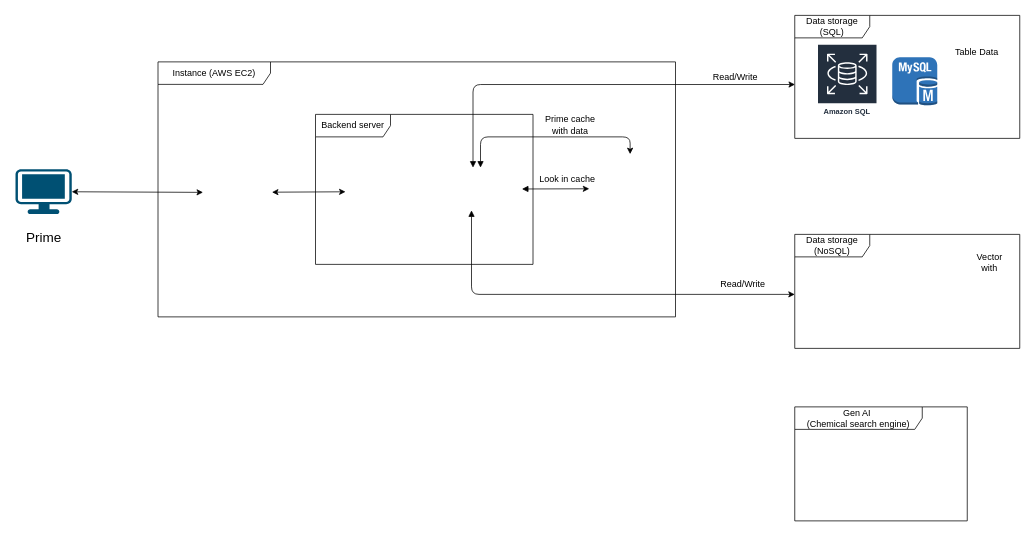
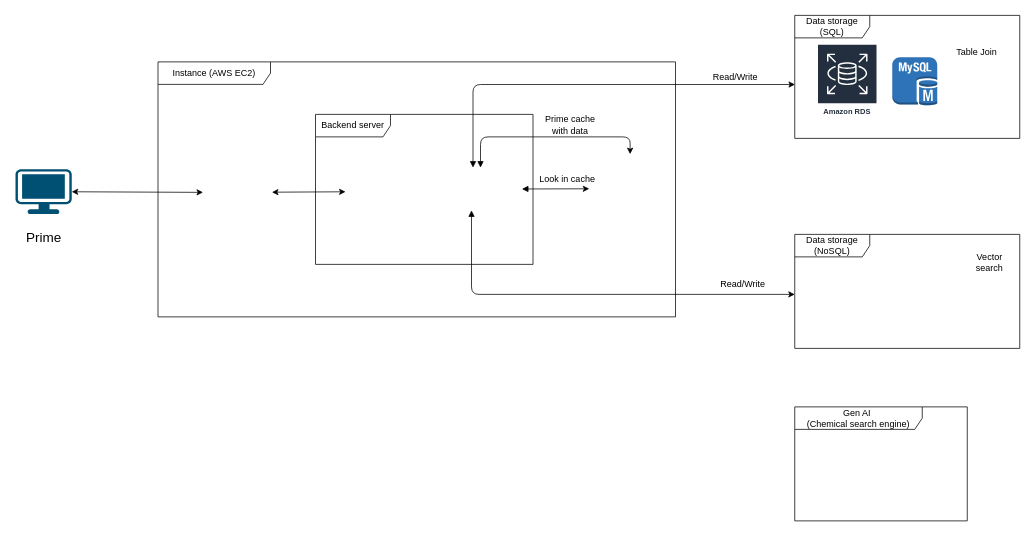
node "Table Data": label "Table Data" -> "Table Join"
node "Amazon SQL": label "Amazon SQL" -> "Amazon RDS"
node "Vector with": label "Vector with" -> "Vector search"
